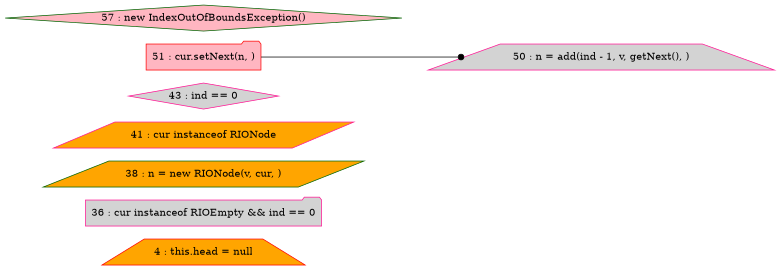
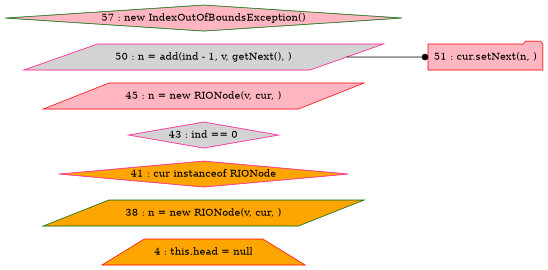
edge "51 : cur.setNext(n, )" -> "50 : n = add(ind - 1, v, getNext(), )": reversed
node "50 : n = add(ind - 1, v, getNext(), )": shape trapezium -> parallelogram
node "45 : n = new RIONode(v, cur, )": added
node "41 : cur instanceof RIONode": shape parallelogram -> diamond
node "36 : cur instanceof RIOEmpty && ind == 0": removed
